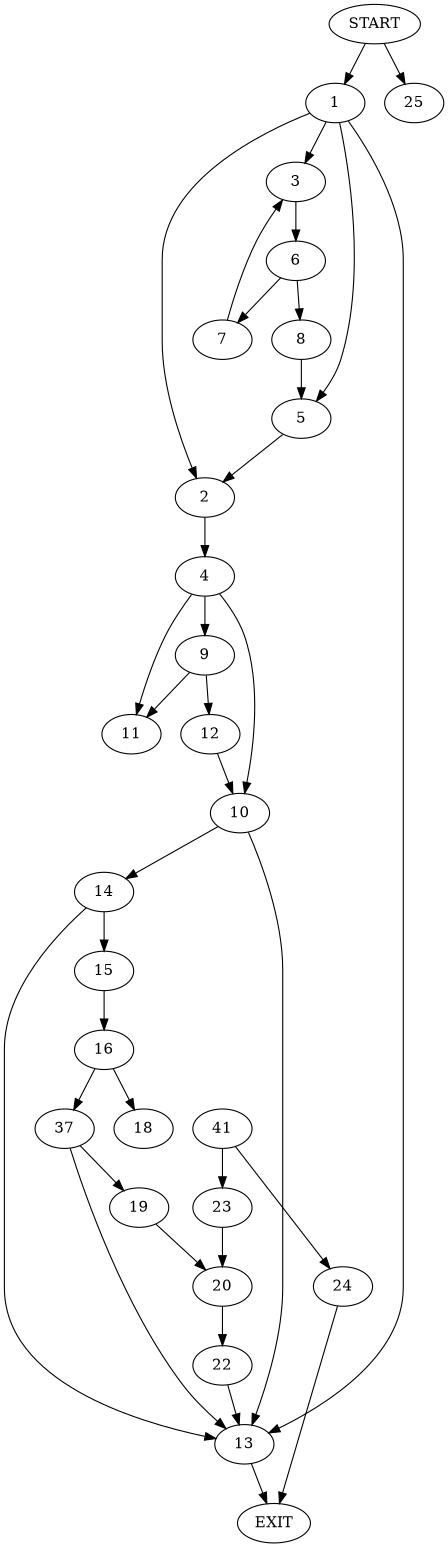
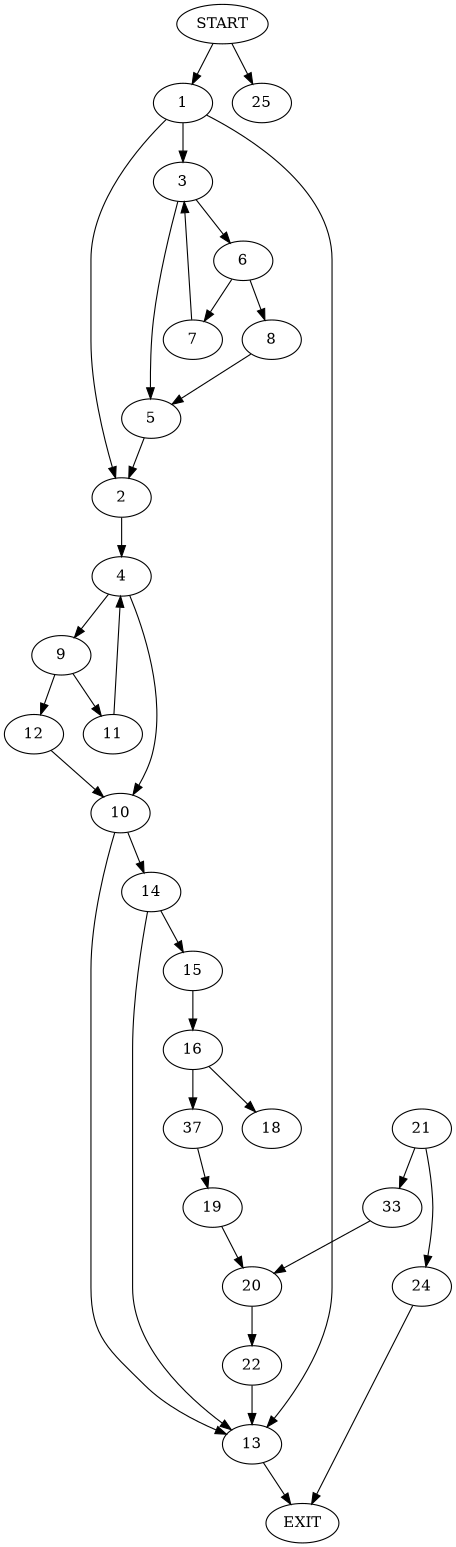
edge "1" -> "5": now "3" -> "5"
edge "4" -> "11": reversed
node "41": label "41" -> "21"
node "23": label "23" -> "33"
edge "37" -> "13": removed
